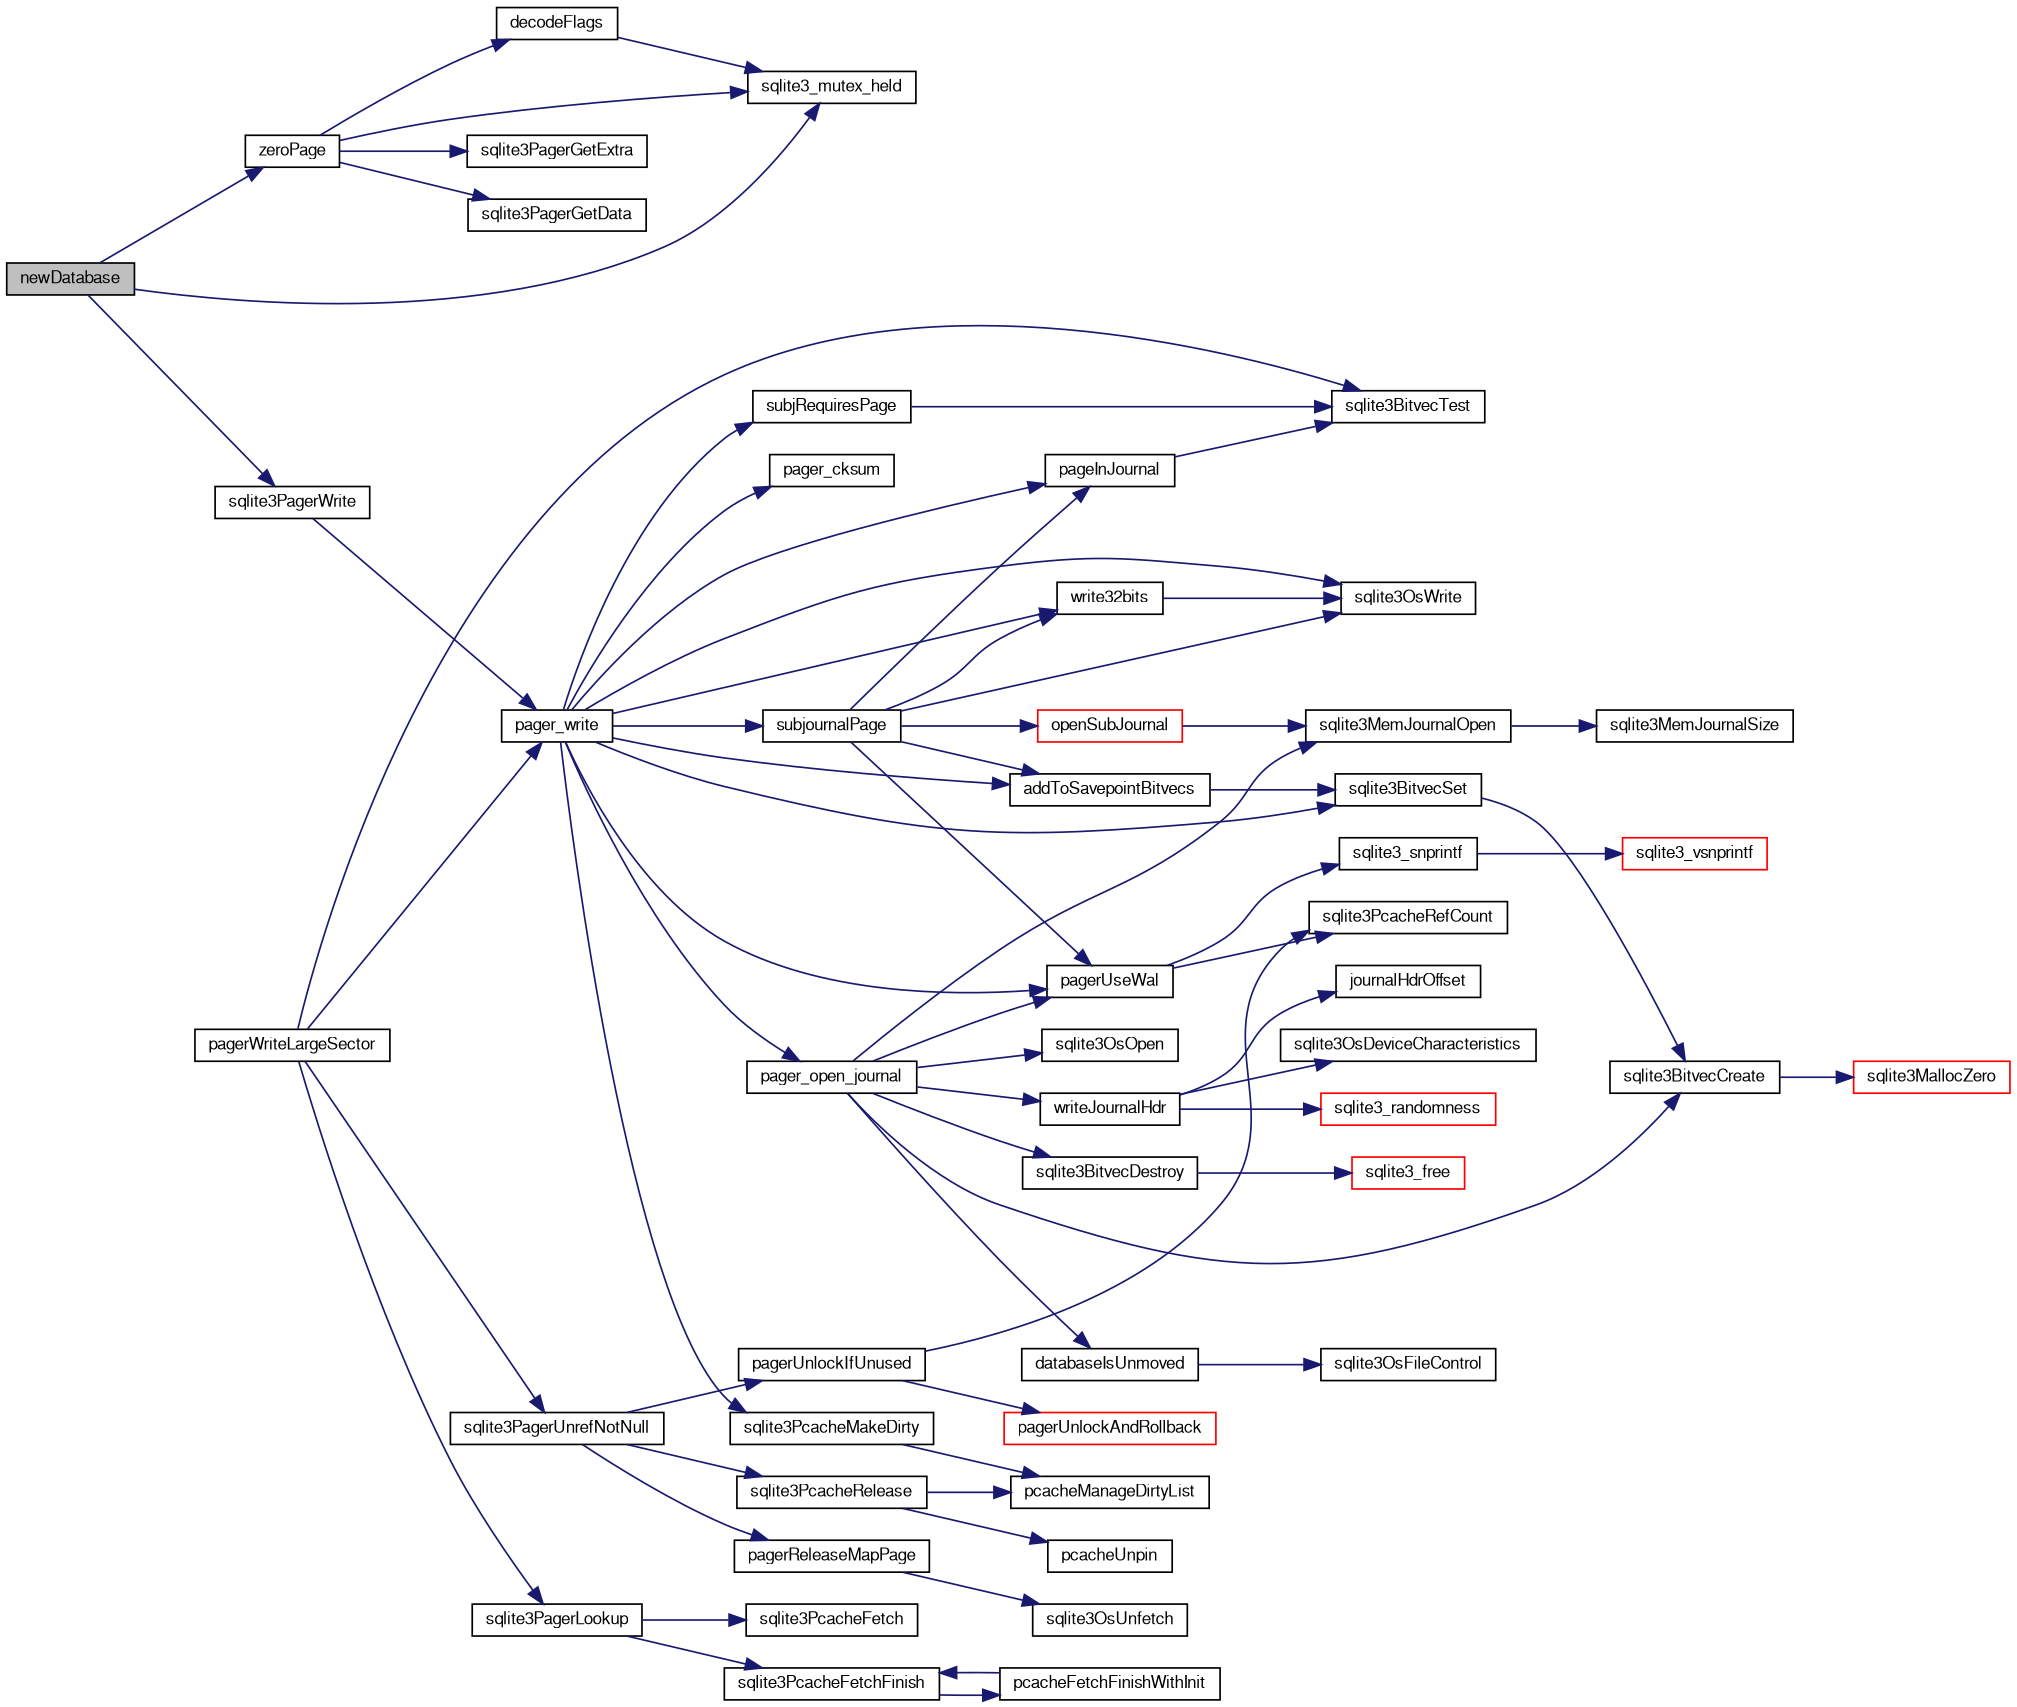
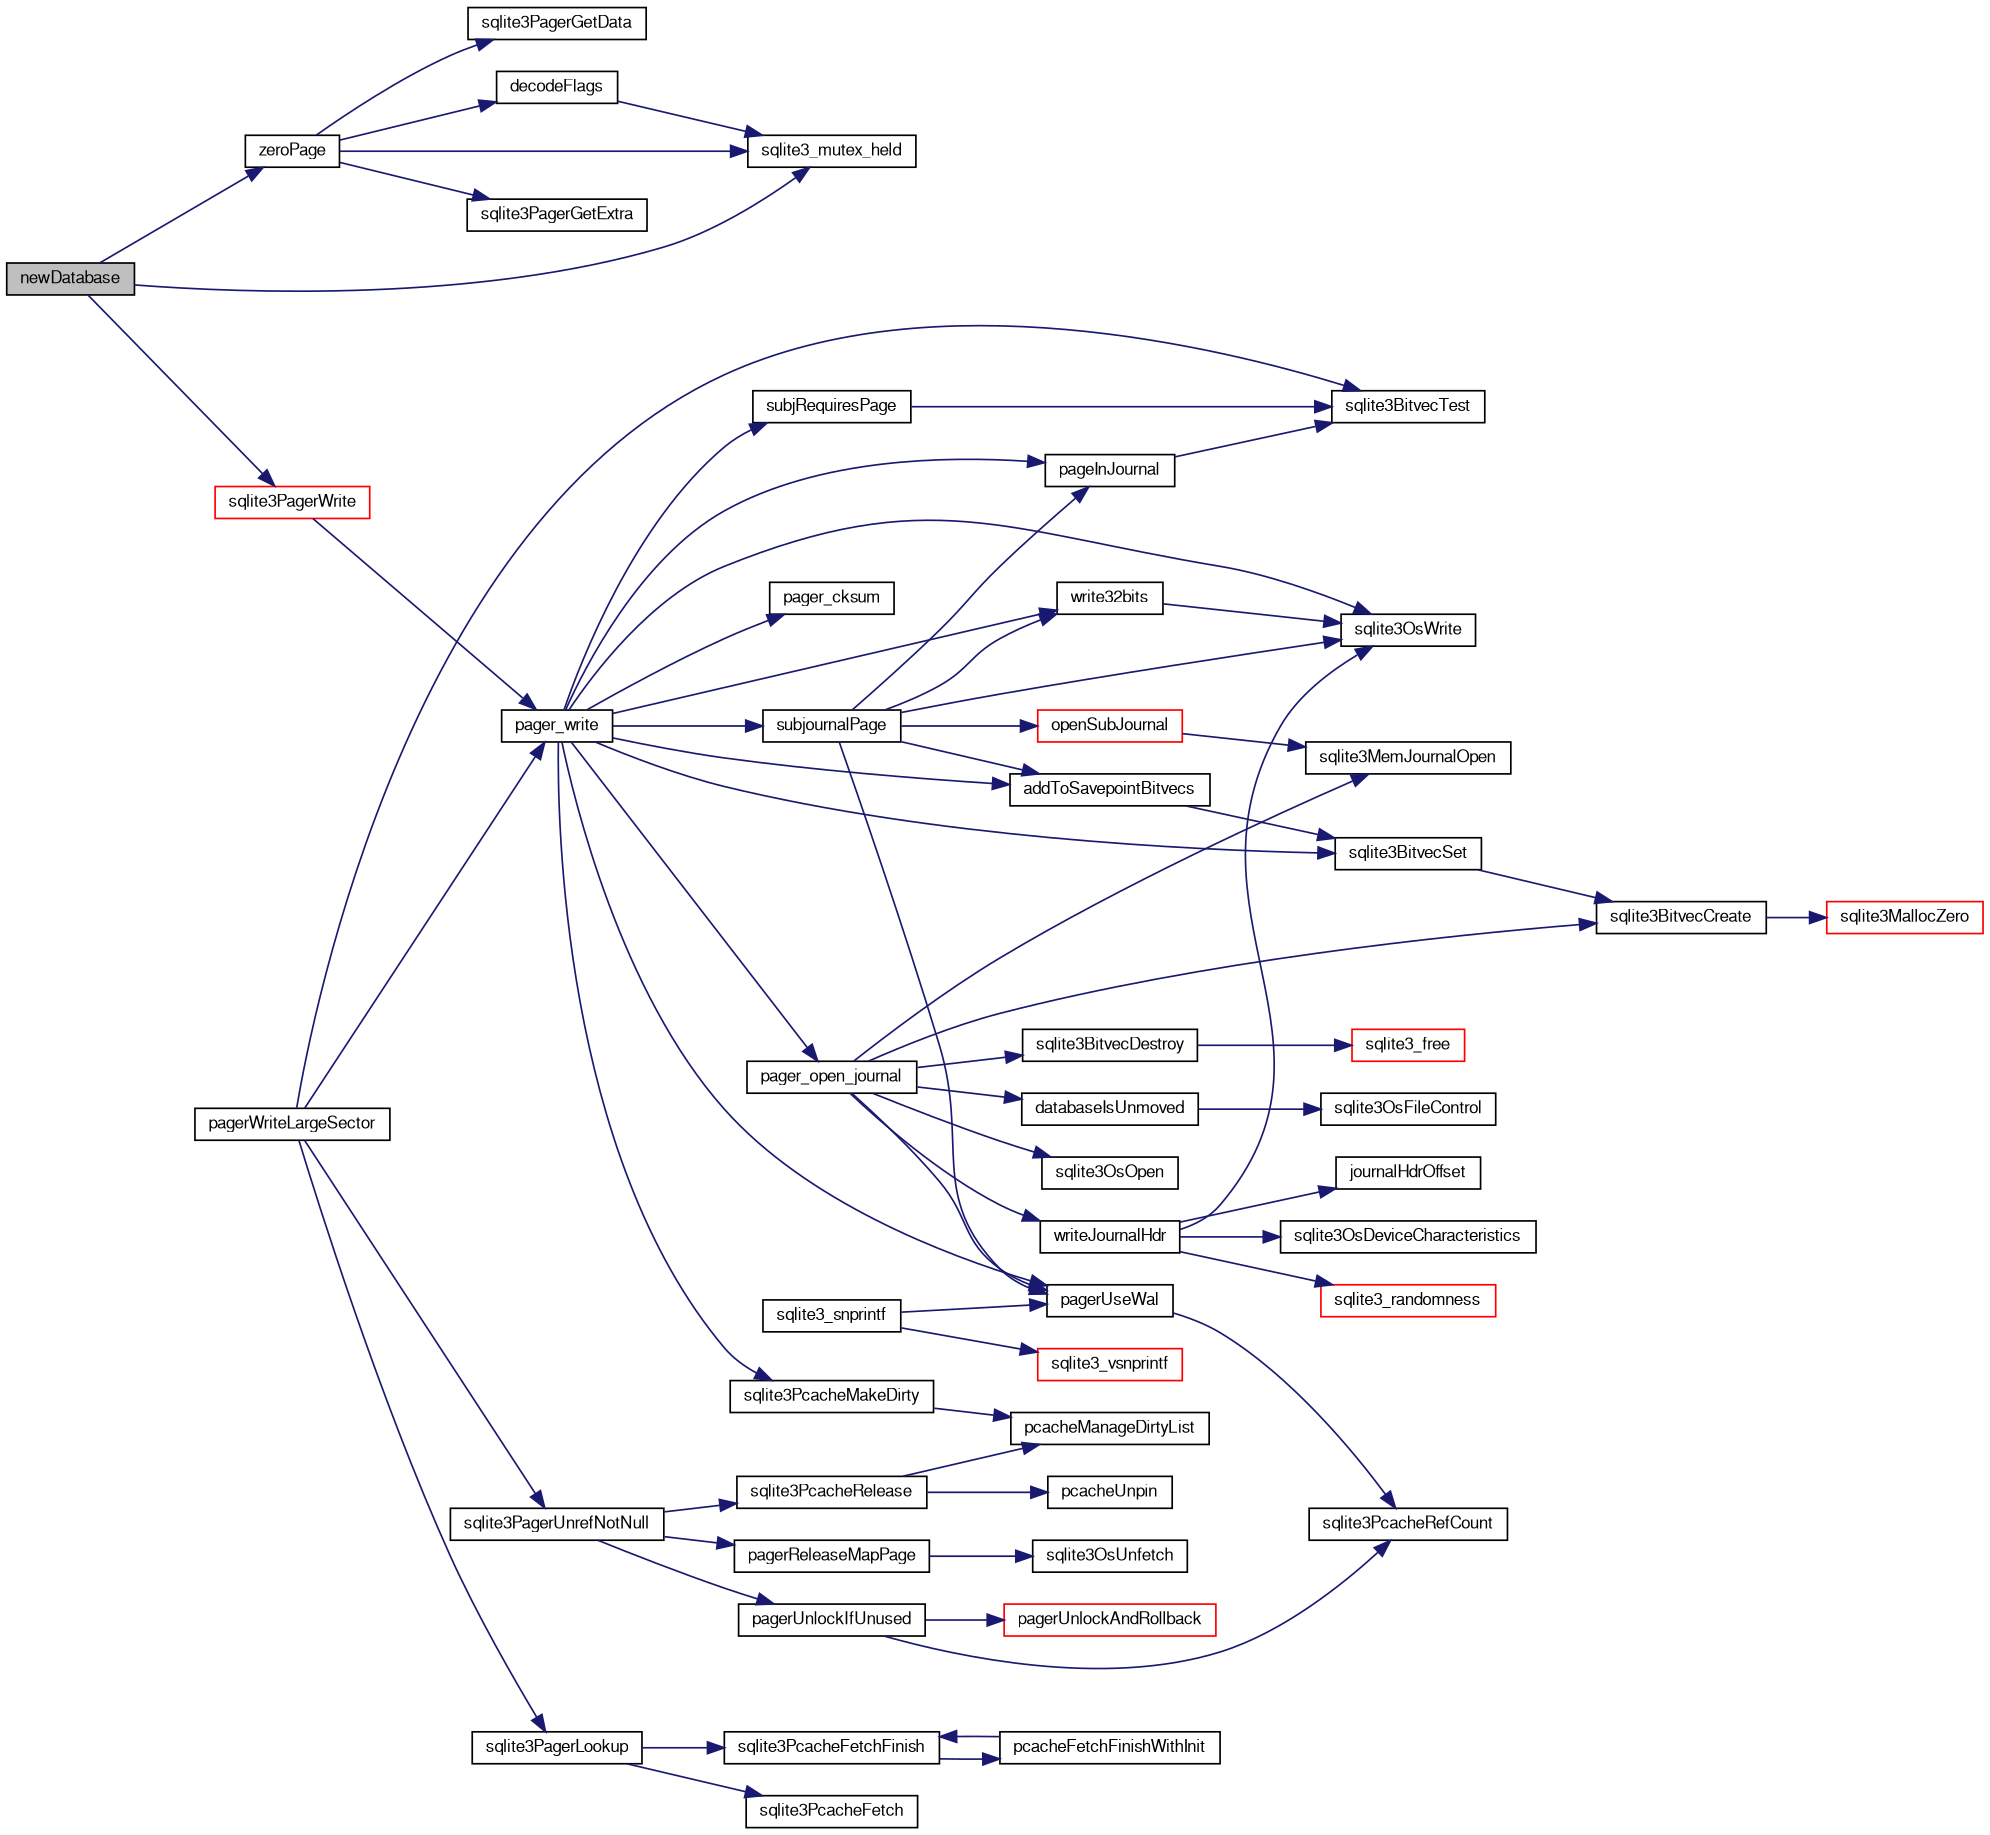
node "sqlite3PagerWrite": color black -> red
node "sqlite3MemJournalSize": removed
edge "pagerUseWal" -> "sqlite3_snprintf": reversed
edge "writeJournalHdr" -> "sqlite3OsWrite": added
